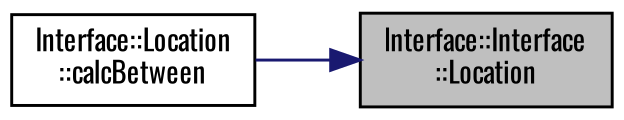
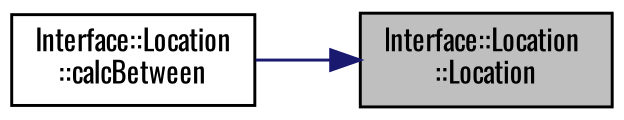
node "Interface::Interface ::Location": label "Interface::Interface ::Location" -> "Interface::Location ::Location"
